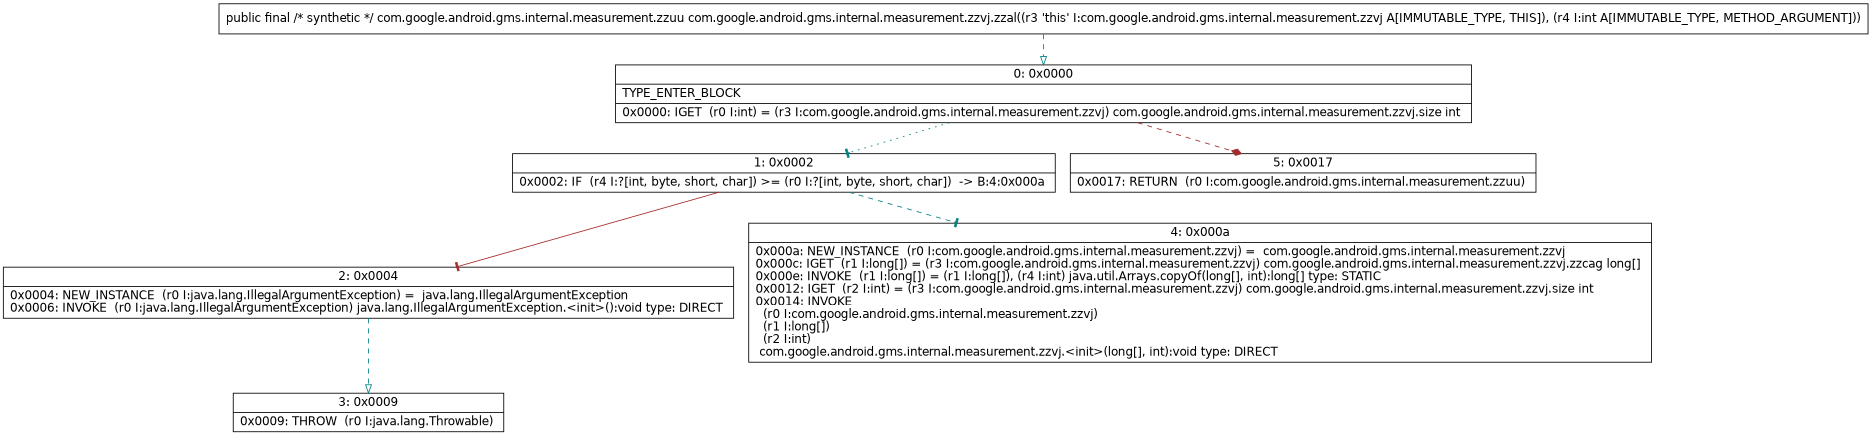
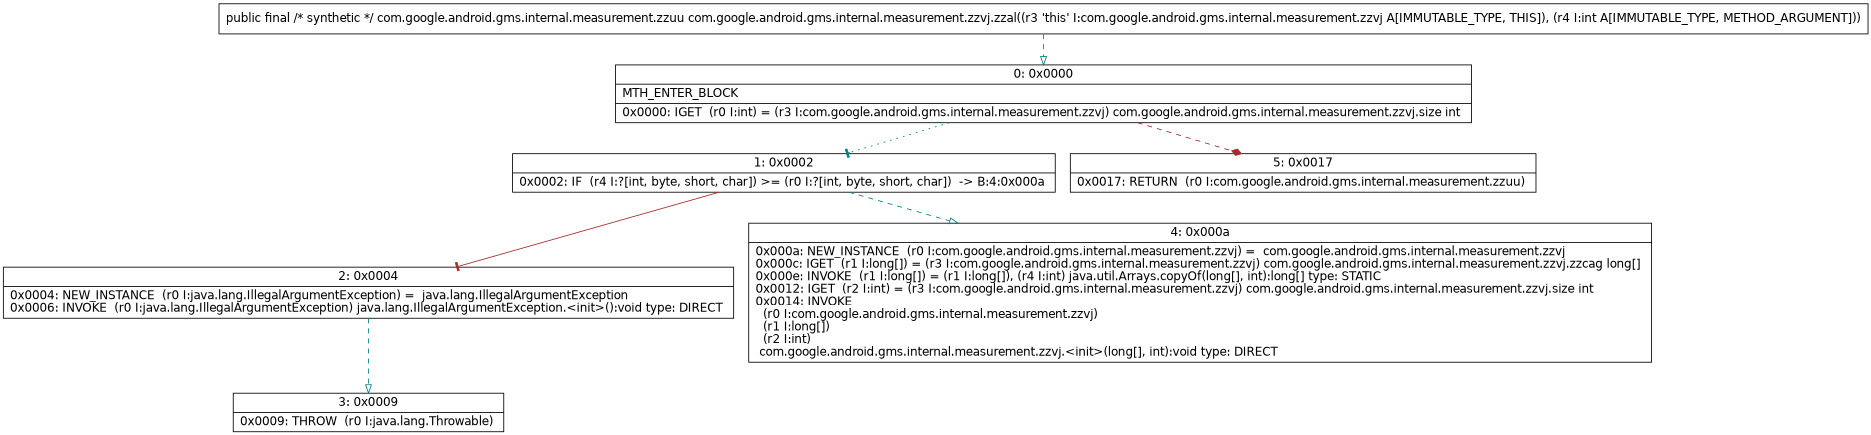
node "0: 0x0000": text "TYPE_ENTER_BLOCK" -> "MTH_ENTER_BLOCK"
edge "1: 0x0002" -> "4: 0x000a": arrowhead tee -> onormal
